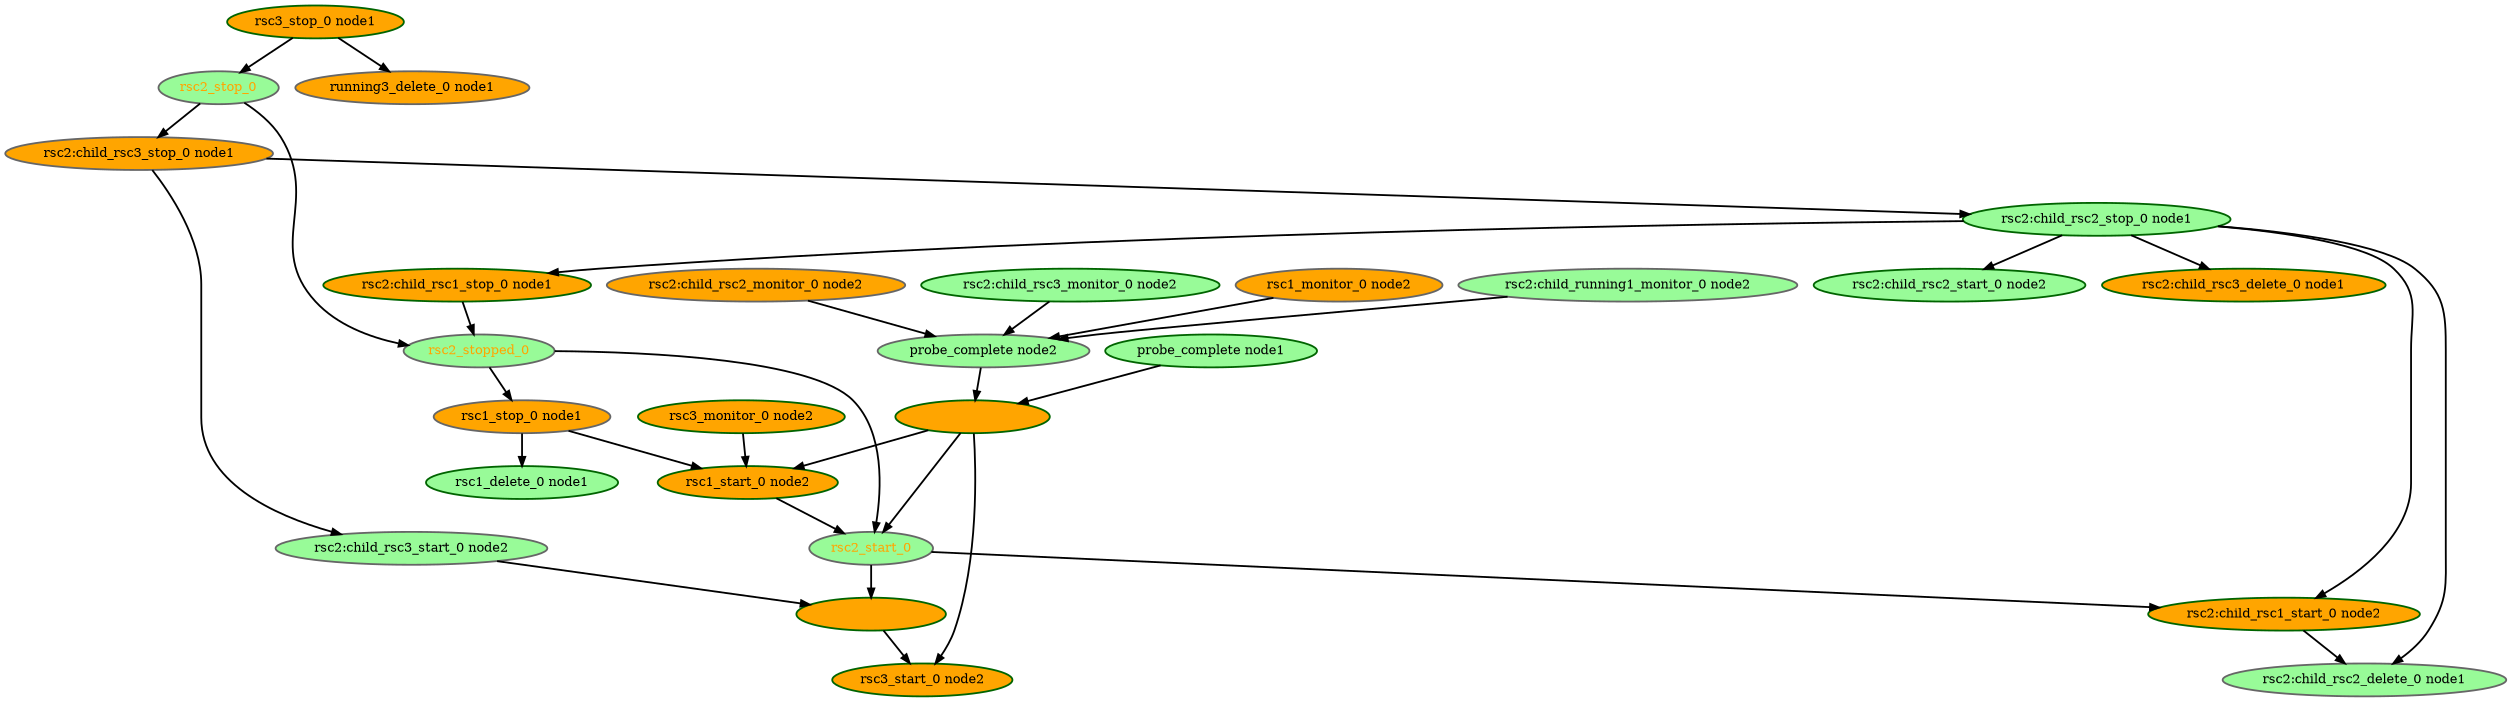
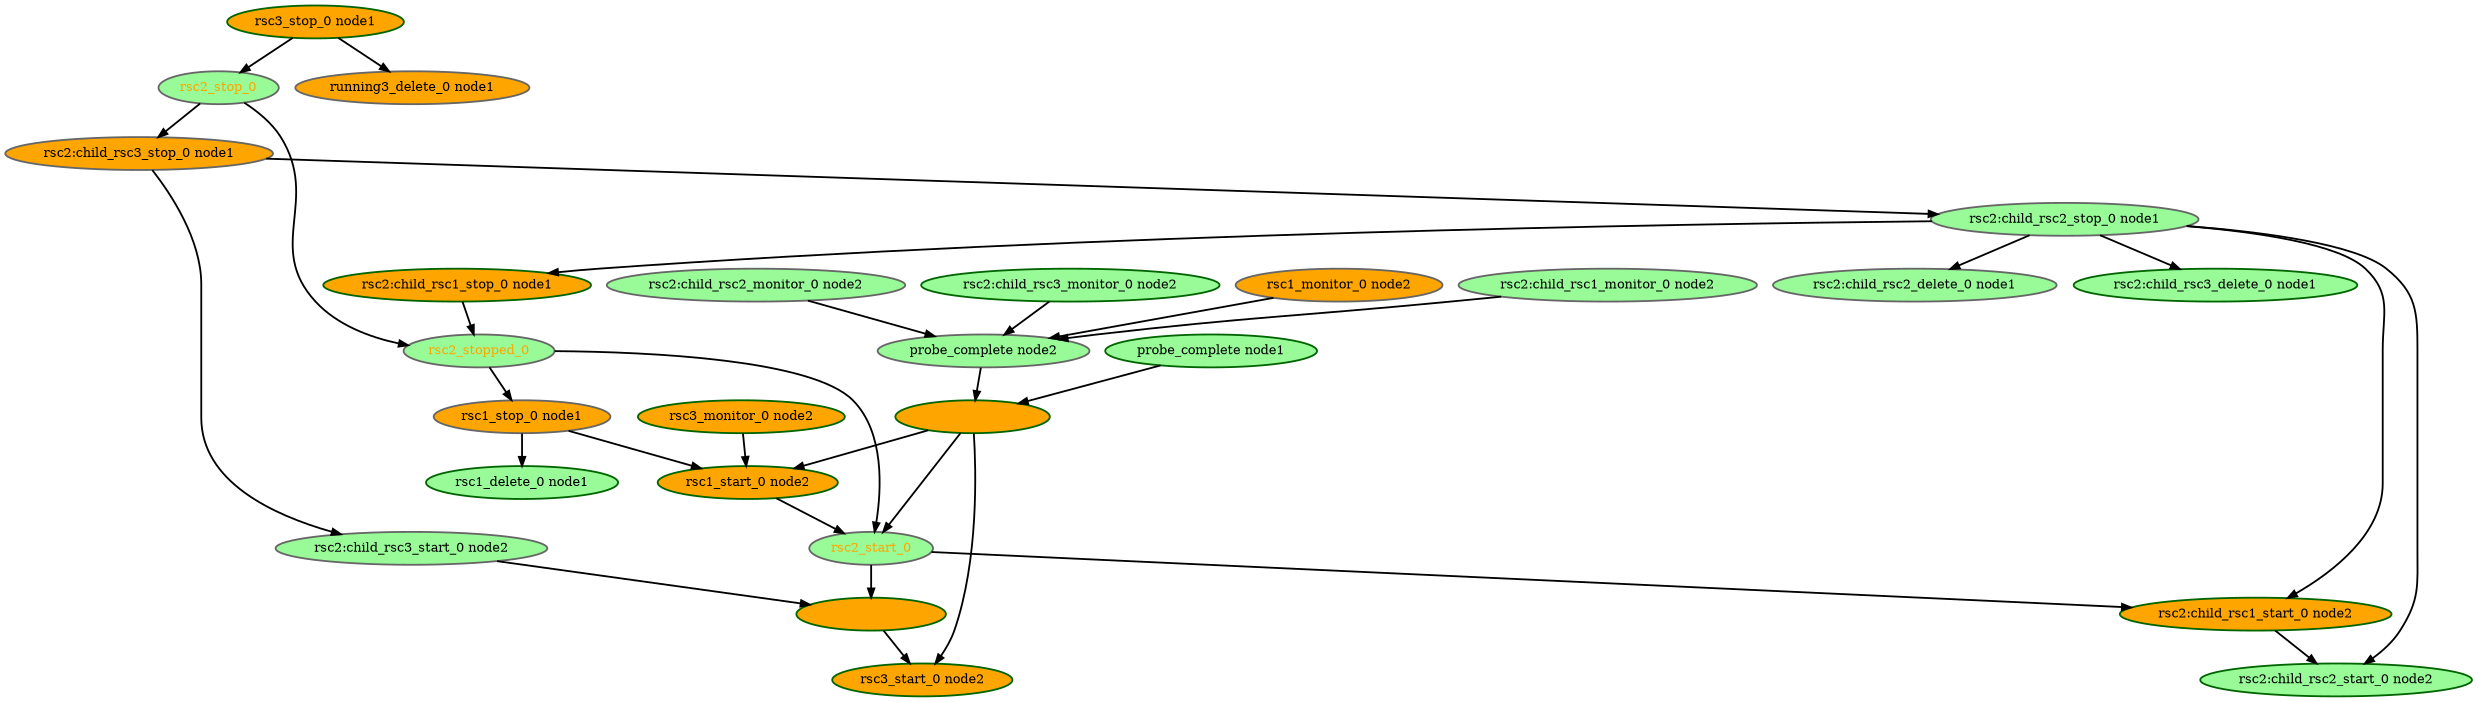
node "rsc2:child_rsc2_stop_0 node1": color darkgreen -> gray40
node "rsc2:child_rsc2_monitor_0 node2": fillcolor orange -> palegreen
node "rsc2:child_running1_monitor_0 node2": label "rsc2:child_running1_monitor_0 node2" -> "rsc2:child_rsc1_monitor_0 node2"
node "rsc2:child_rsc3_delete_0 node1": fillcolor orange -> palegreen
edge "rsc2:child_rsc1_start_0 node2" -> "rsc2:child_rsc2_delete_0 node1": now "rsc2:child_rsc1_start_0 node2" -> "rsc2:child_rsc2_start_0 node2"
